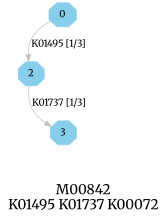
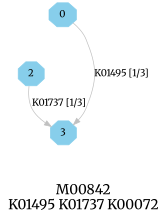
edge "0" -> "2": now "0" -> "3"
